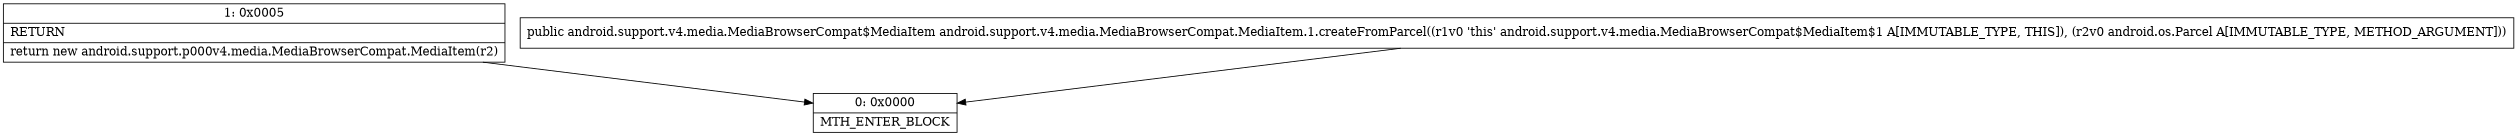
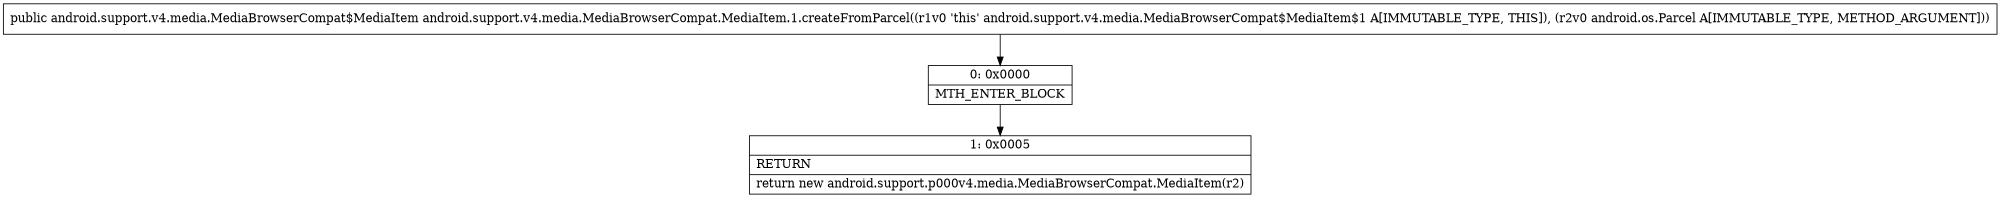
edge "1: 0x0005" -> "0: 0x0000": reversed
